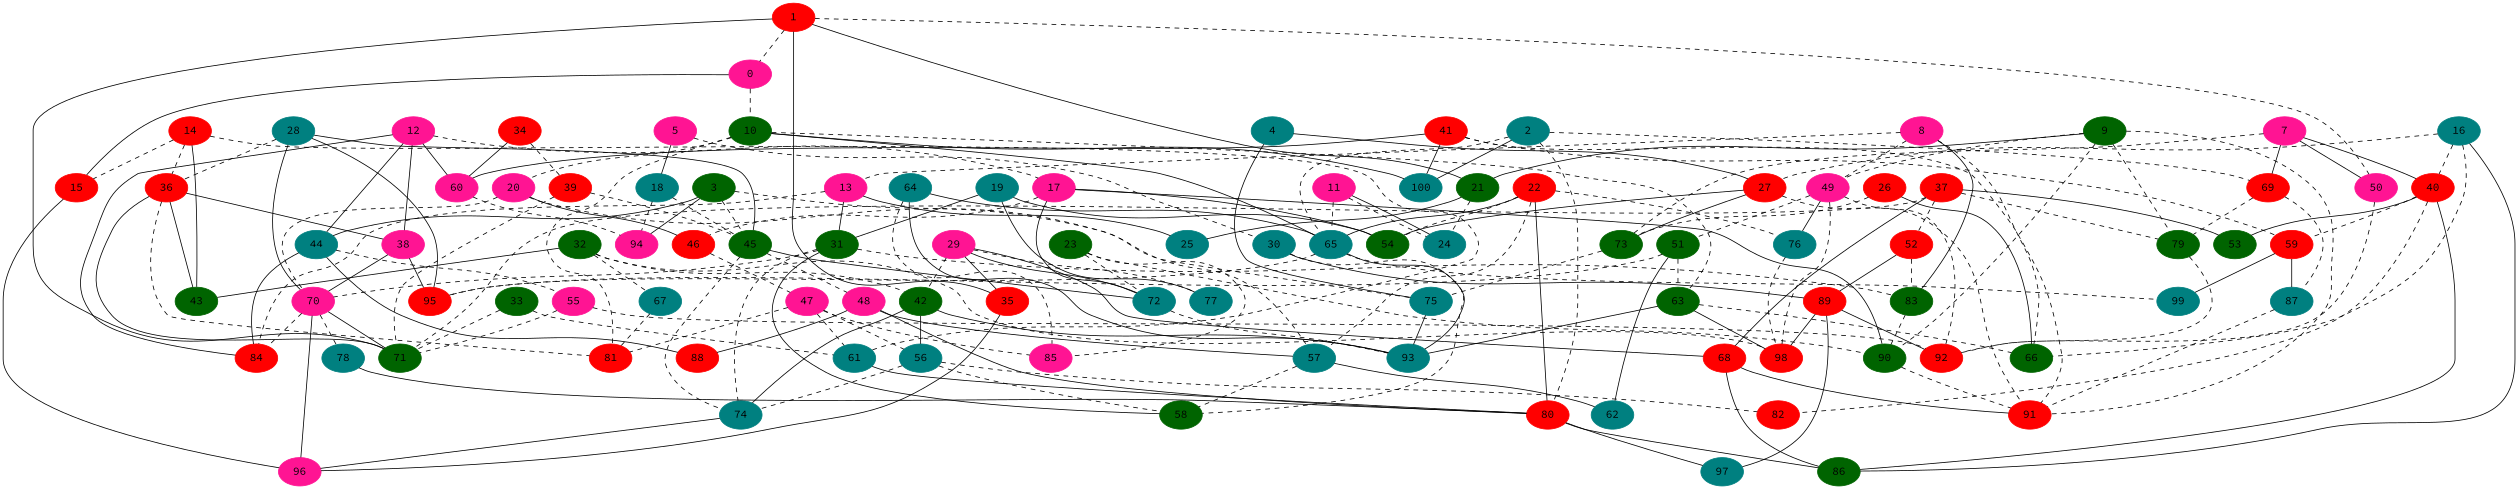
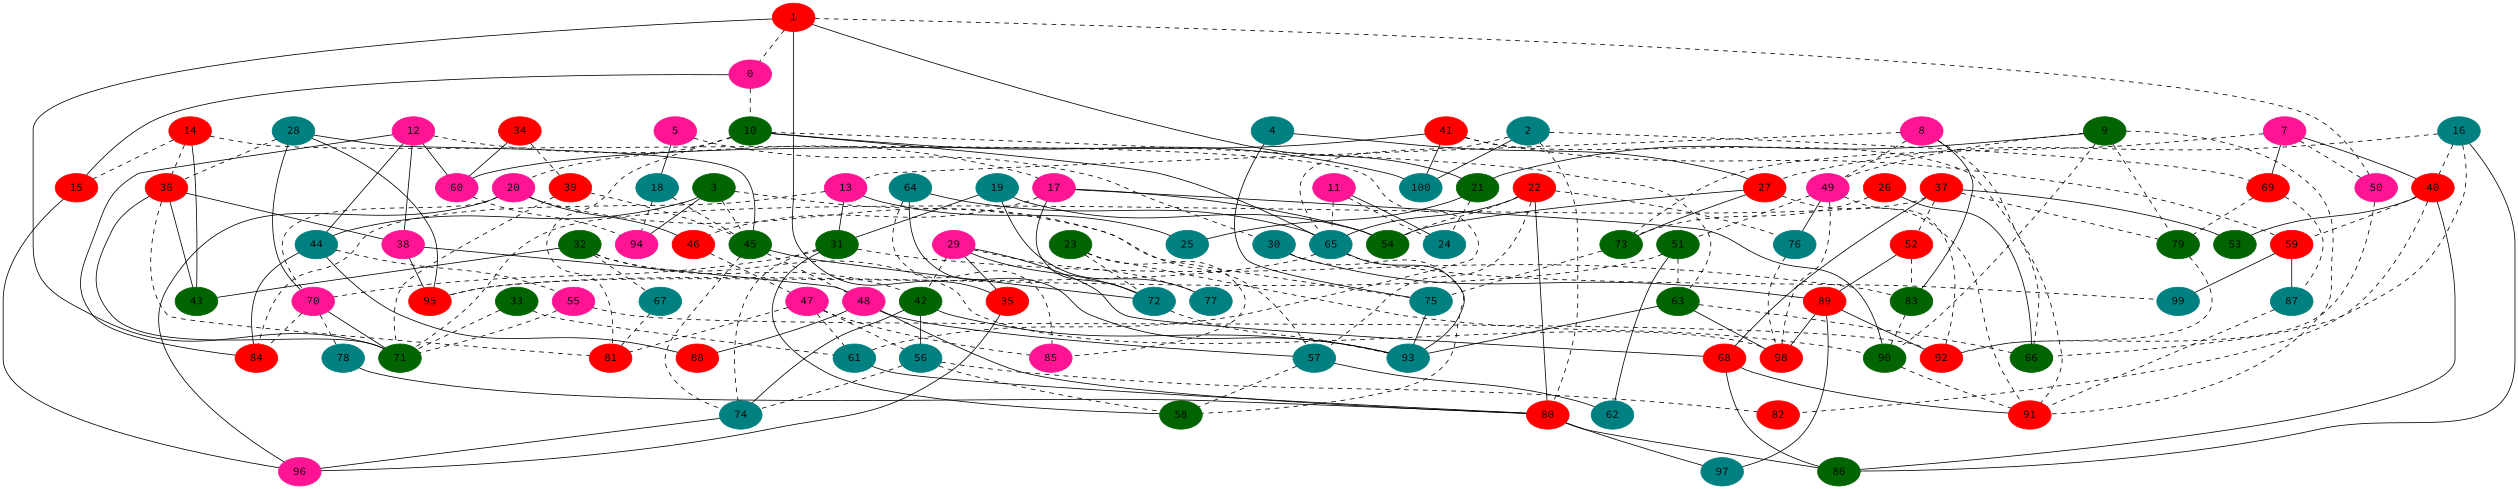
edge "7" -- "50": style solid -> dashed
edge "38" -- "70": now "38" -- "48"
edge "70" -- "96": now "20" -- "96"
